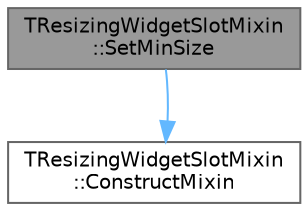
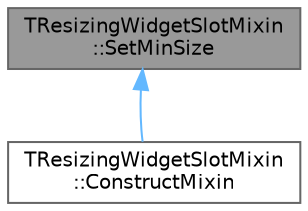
edge "TResizingWidgetSlotMixin ::SetMinSize" -> "TResizingWidgetSlotMixin ::ConstructMixin": reversed
